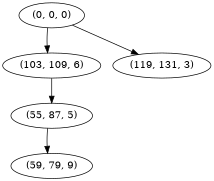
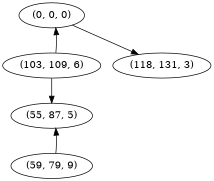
edge "(0, 0, 0)" -> "(103, 109, 6)": reversed
node "(119, 131, 3)": label "(119, 131, 3)" -> "(118, 131, 3)"
edge "(55, 87, 5)" -> "(59, 79, 9)": reversed
